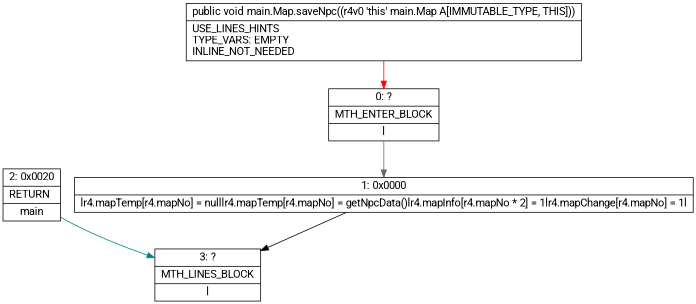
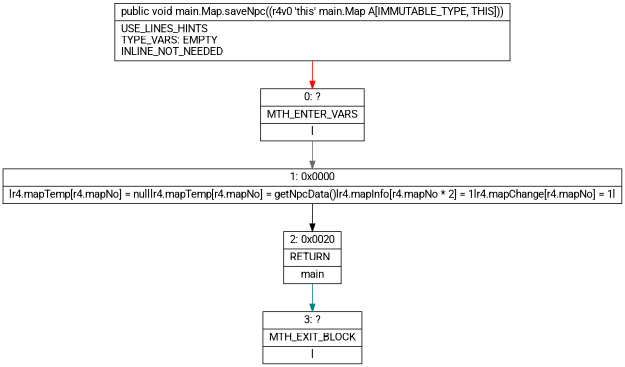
node "0: ?": text "MTH_ENTER_BLOCK" -> "MTH_ENTER_VARS"
edge "1: 0x0000" -> "3: ?": now "1: 0x0000" -> "2: 0x0020"
node "3: ?": text "MTH_LINES_BLOCK" -> "MTH_EXIT_BLOCK"
